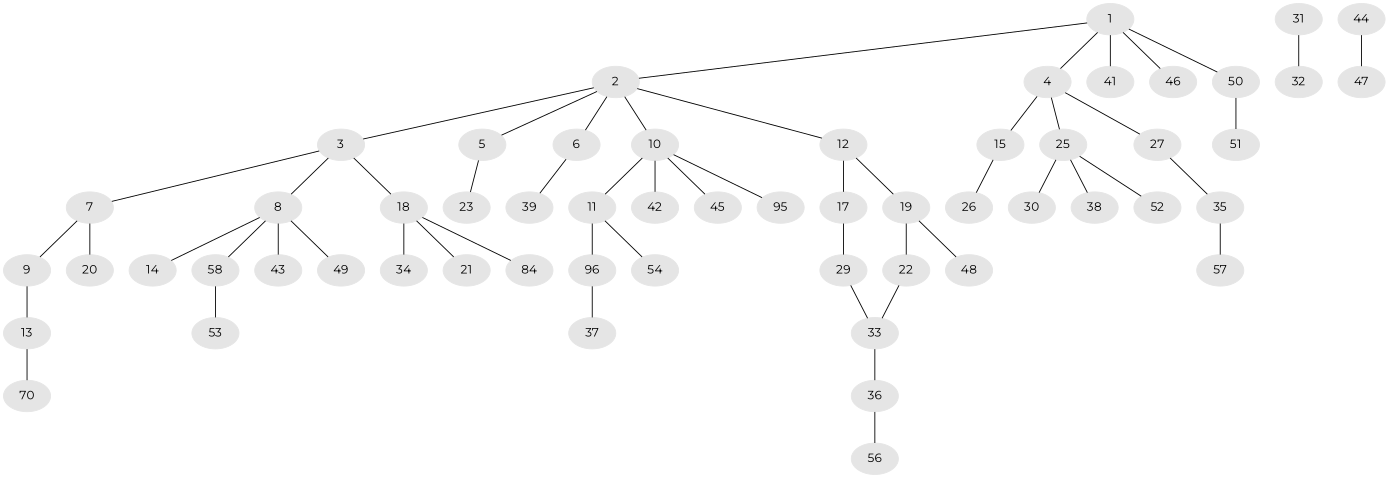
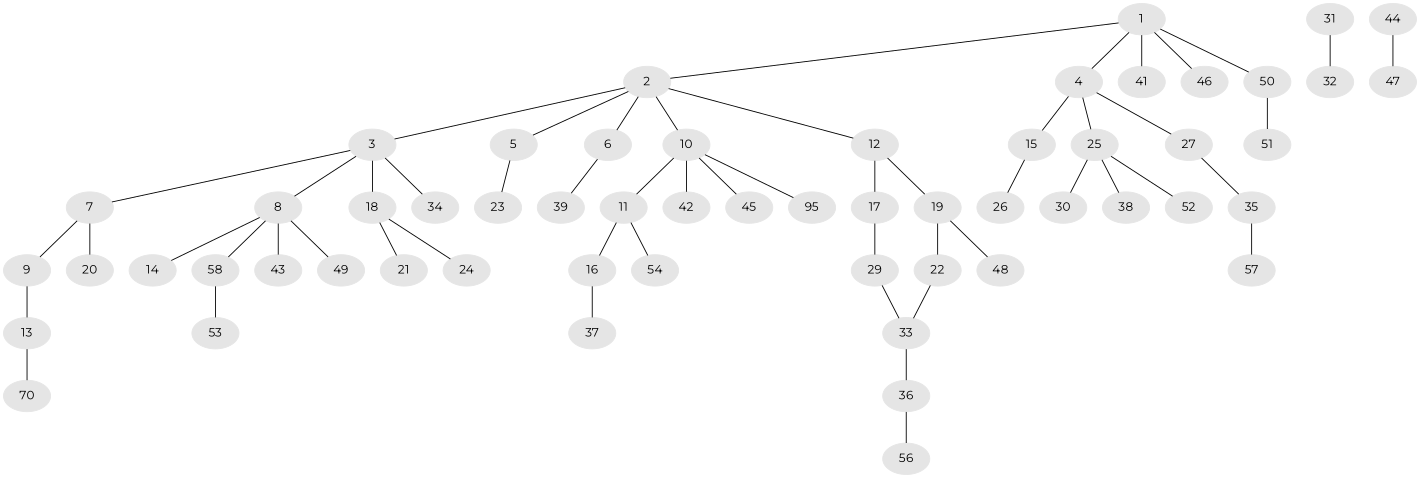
edge "18" -- "34": now "3" -- "34"
node "84": label "84" -> "24"
node "96": label "96" -> "16"
